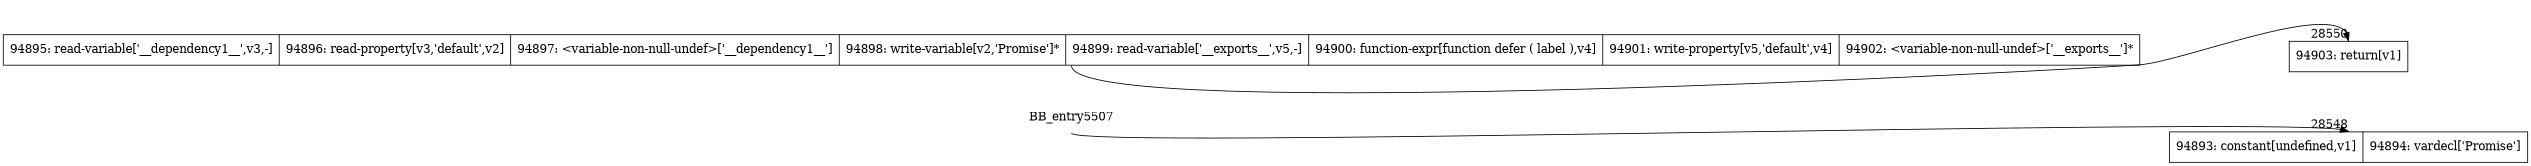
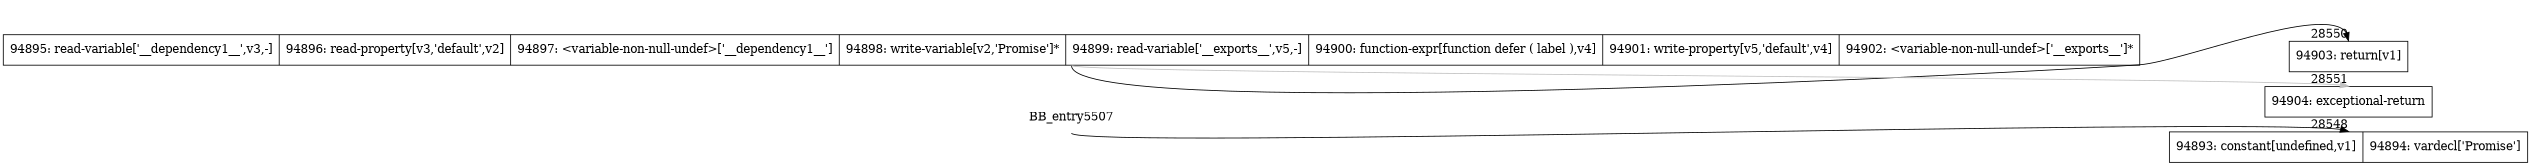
node "94904: exceptional-return": added
